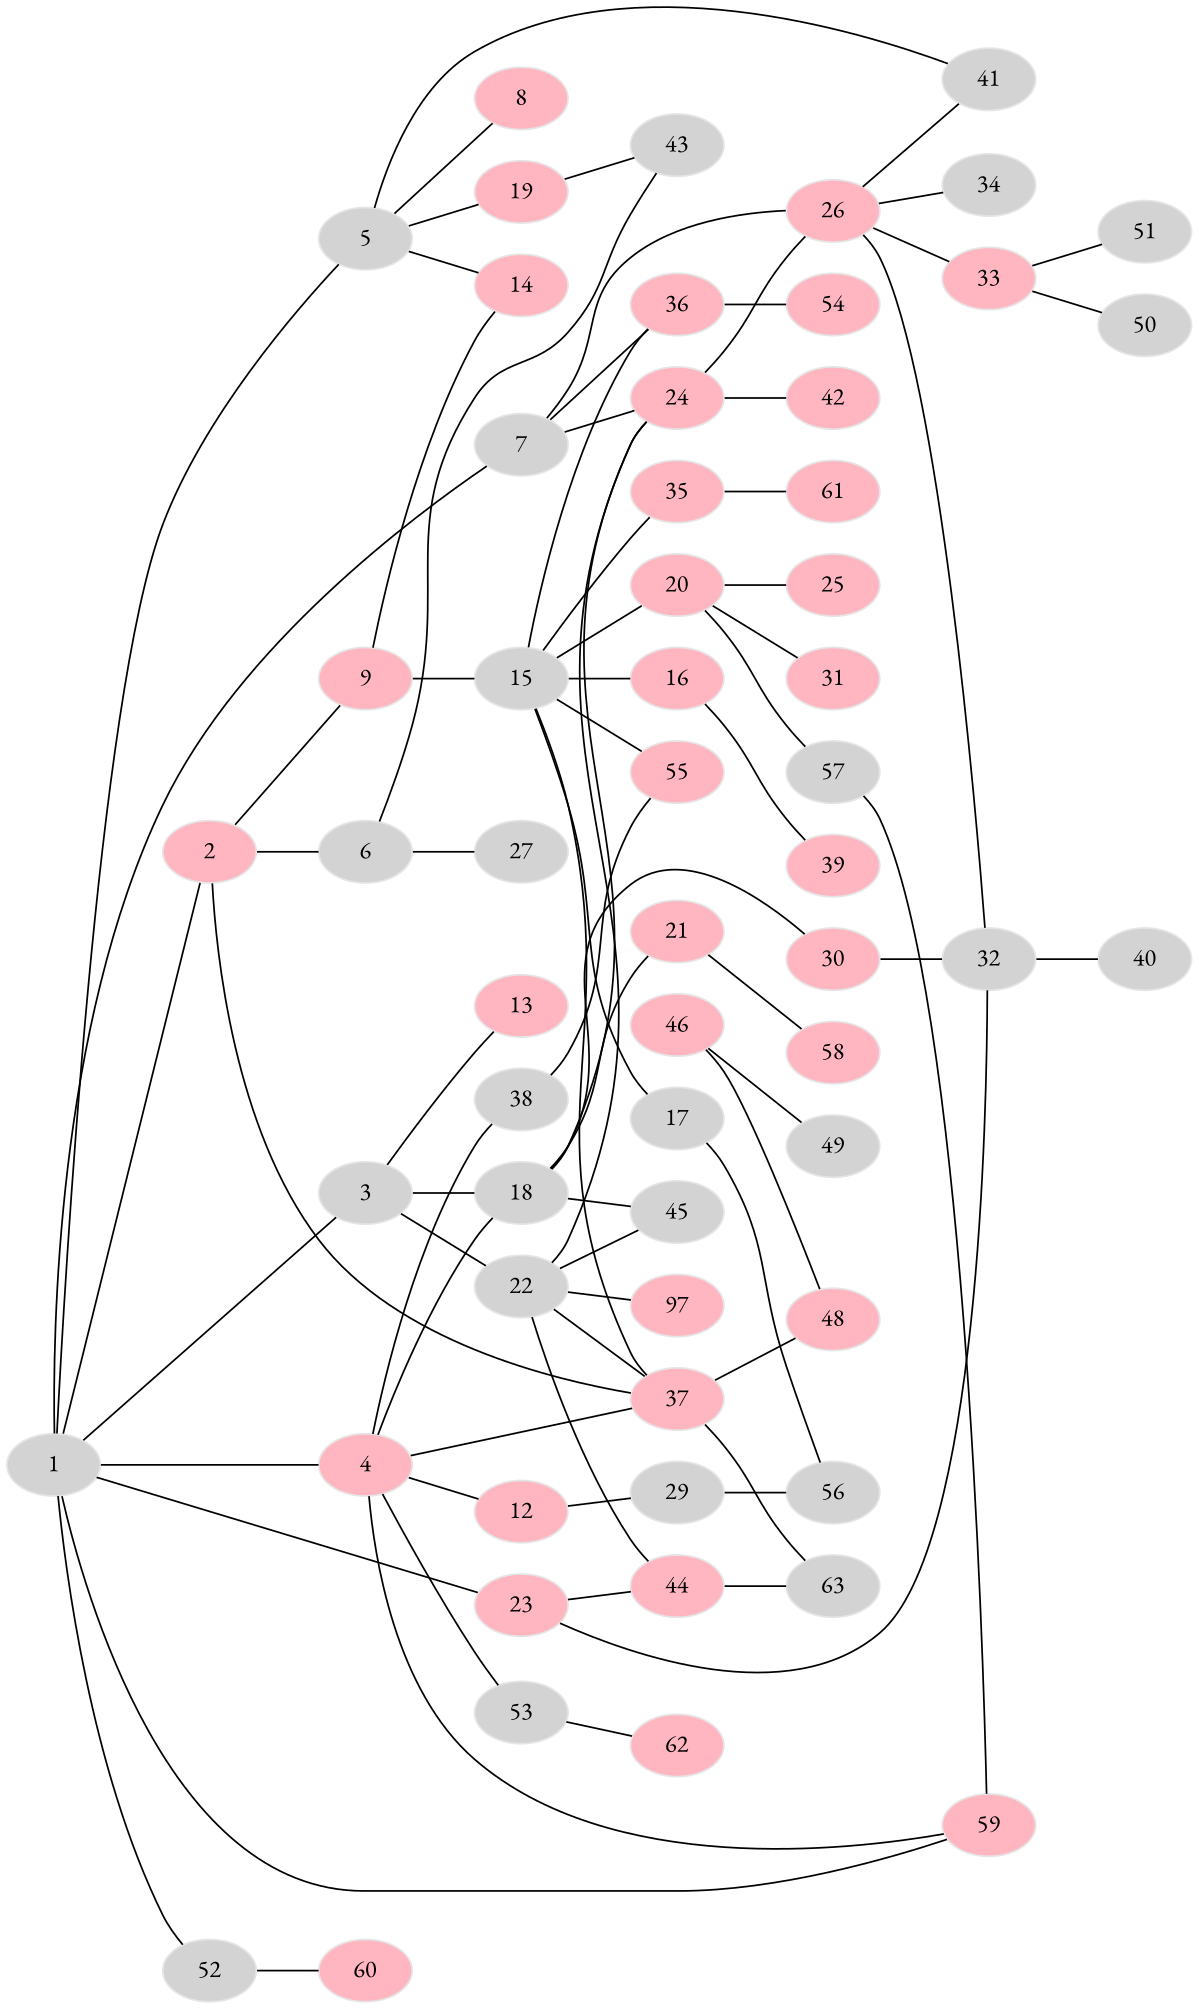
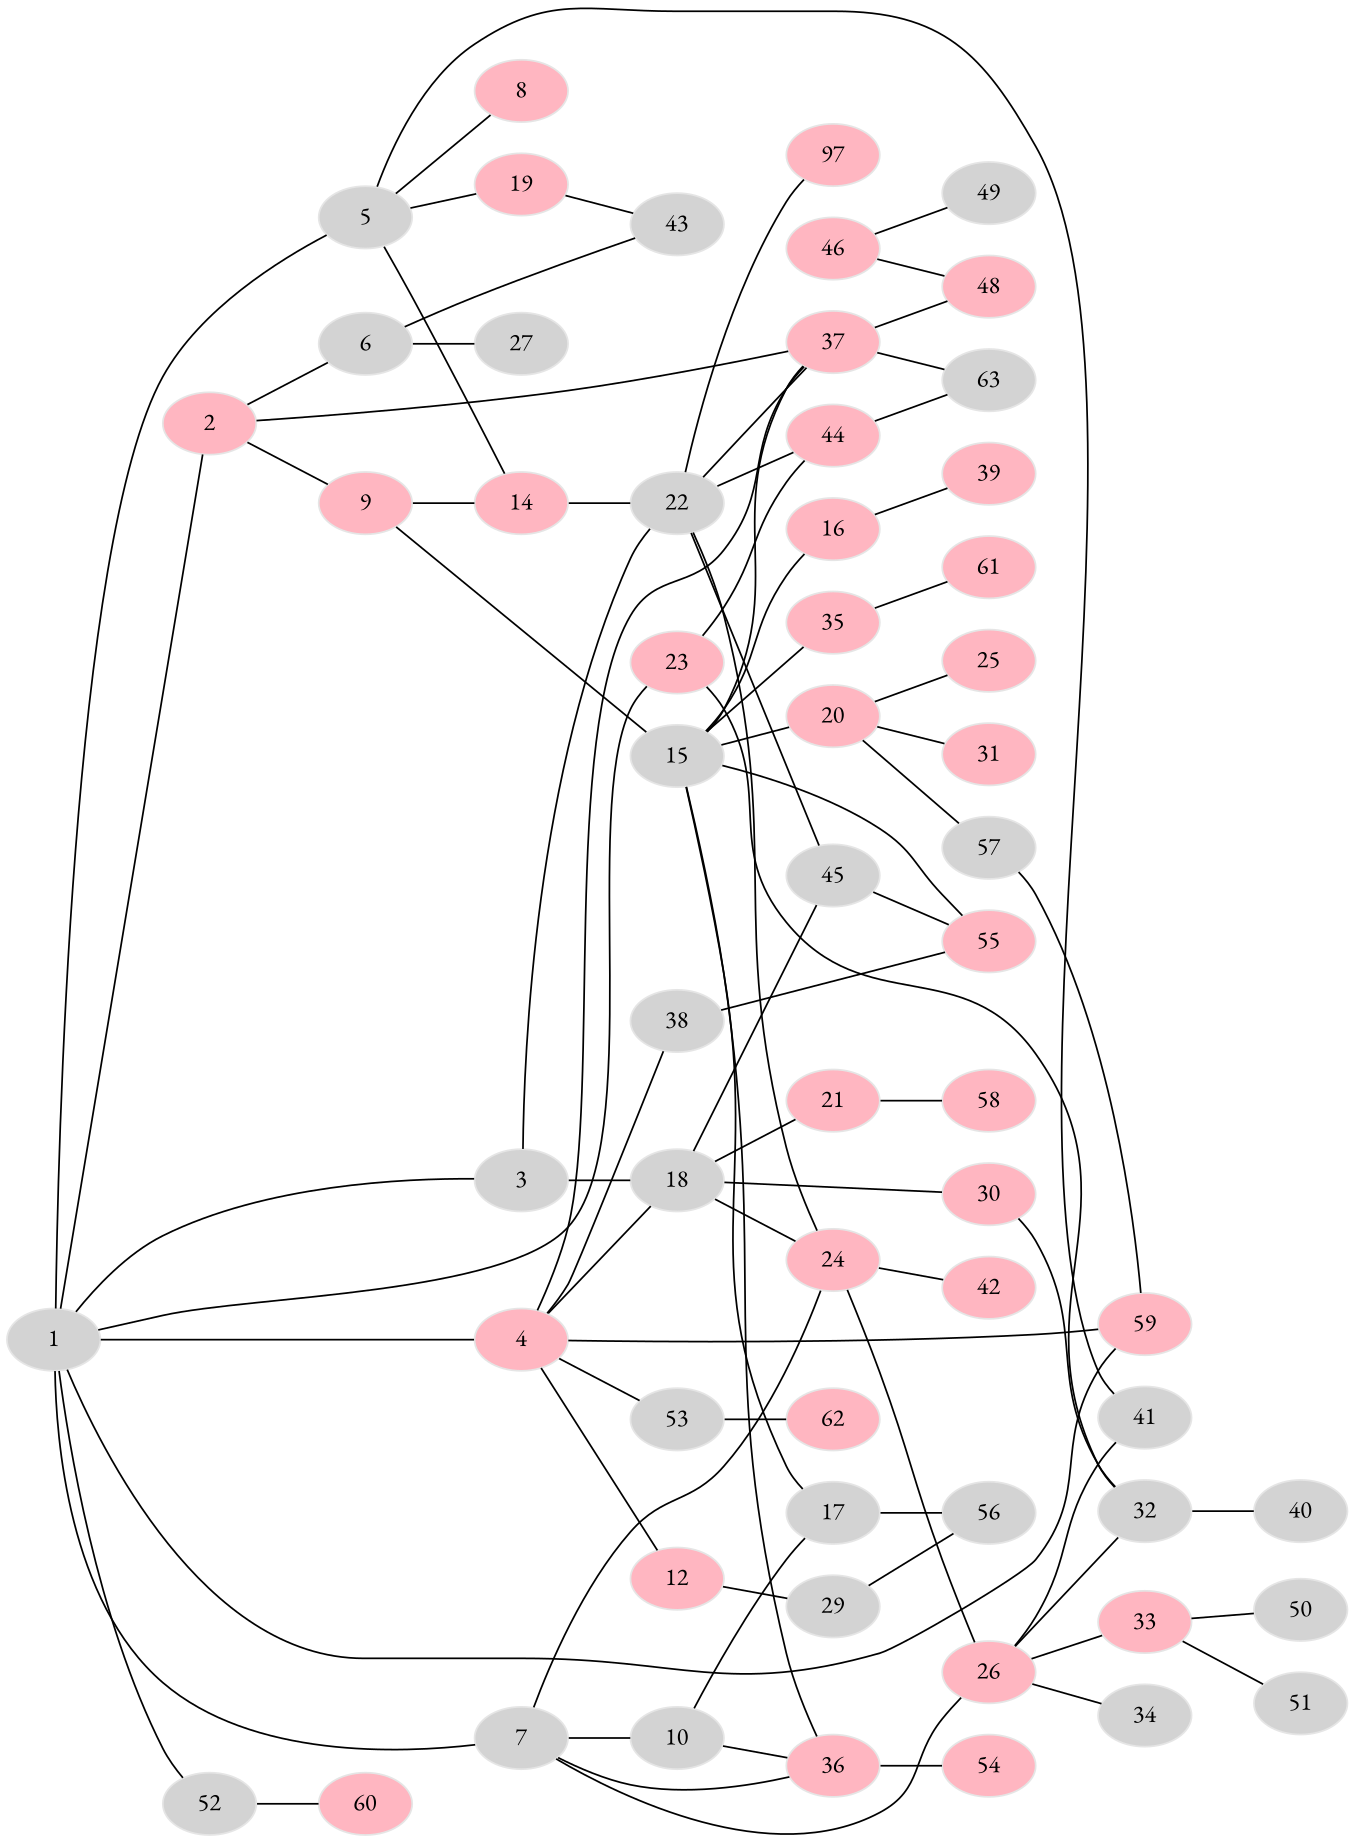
edge "14" -- "22": added
edge "45" -- "55": added
node "13": removed
node "10": added
